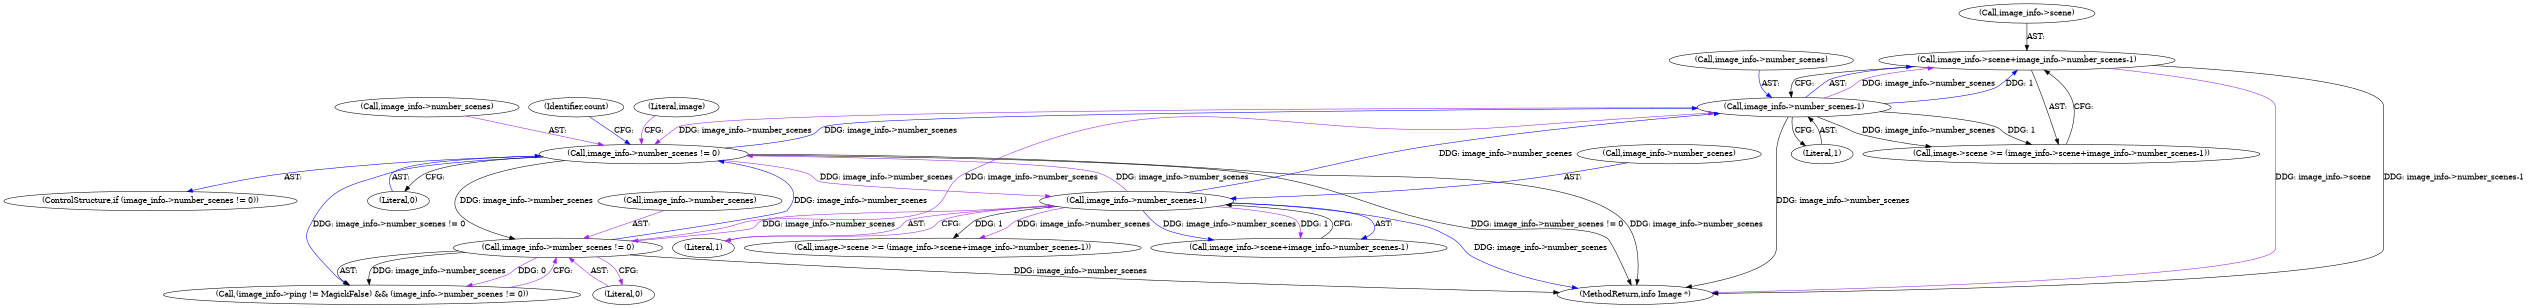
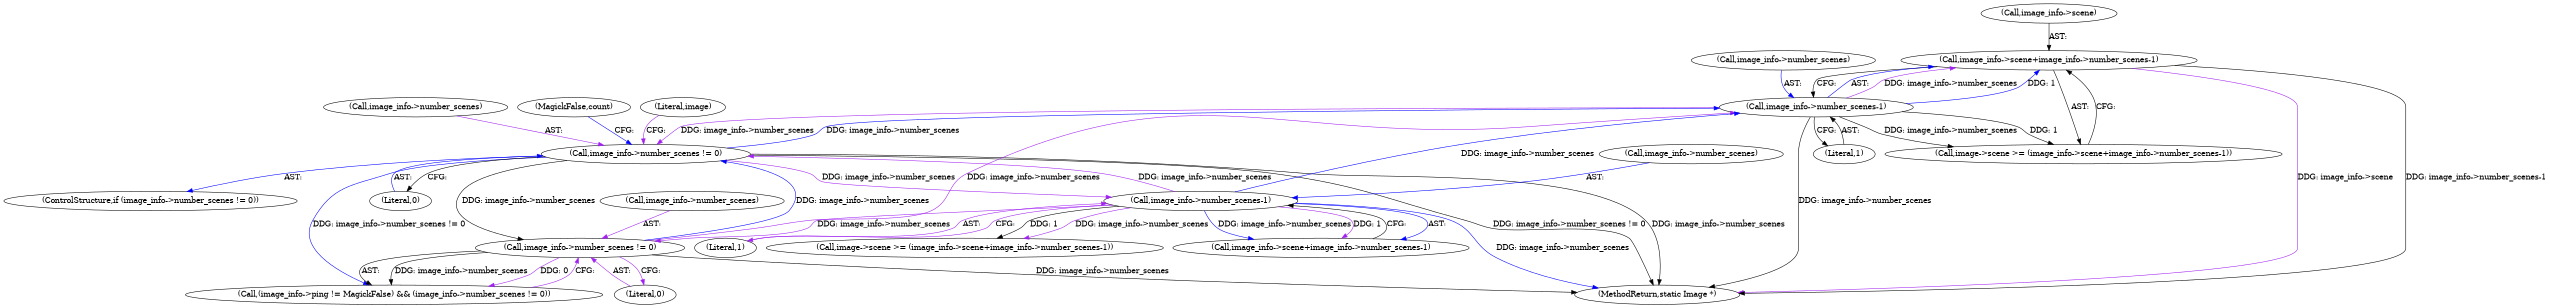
node "(Identifier,count)": label "(Identifier,count)" -> "(MagickFalse,count)"
node "(MethodReturn,info Image *)": label "(MethodReturn,info Image *)" -> "(MethodReturn,static Image *)"
